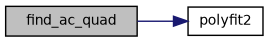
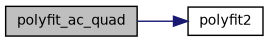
node "find_ac_quad": label "find_ac_quad" -> "polyfit_ac_quad"
